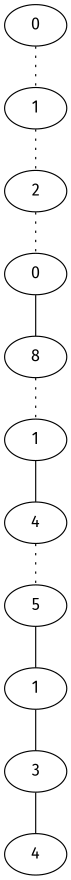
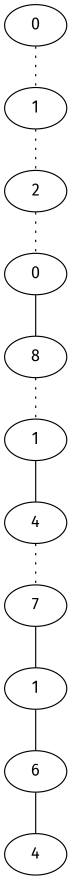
node "5": label "5" -> "7"
node "3": label "3" -> "6"
